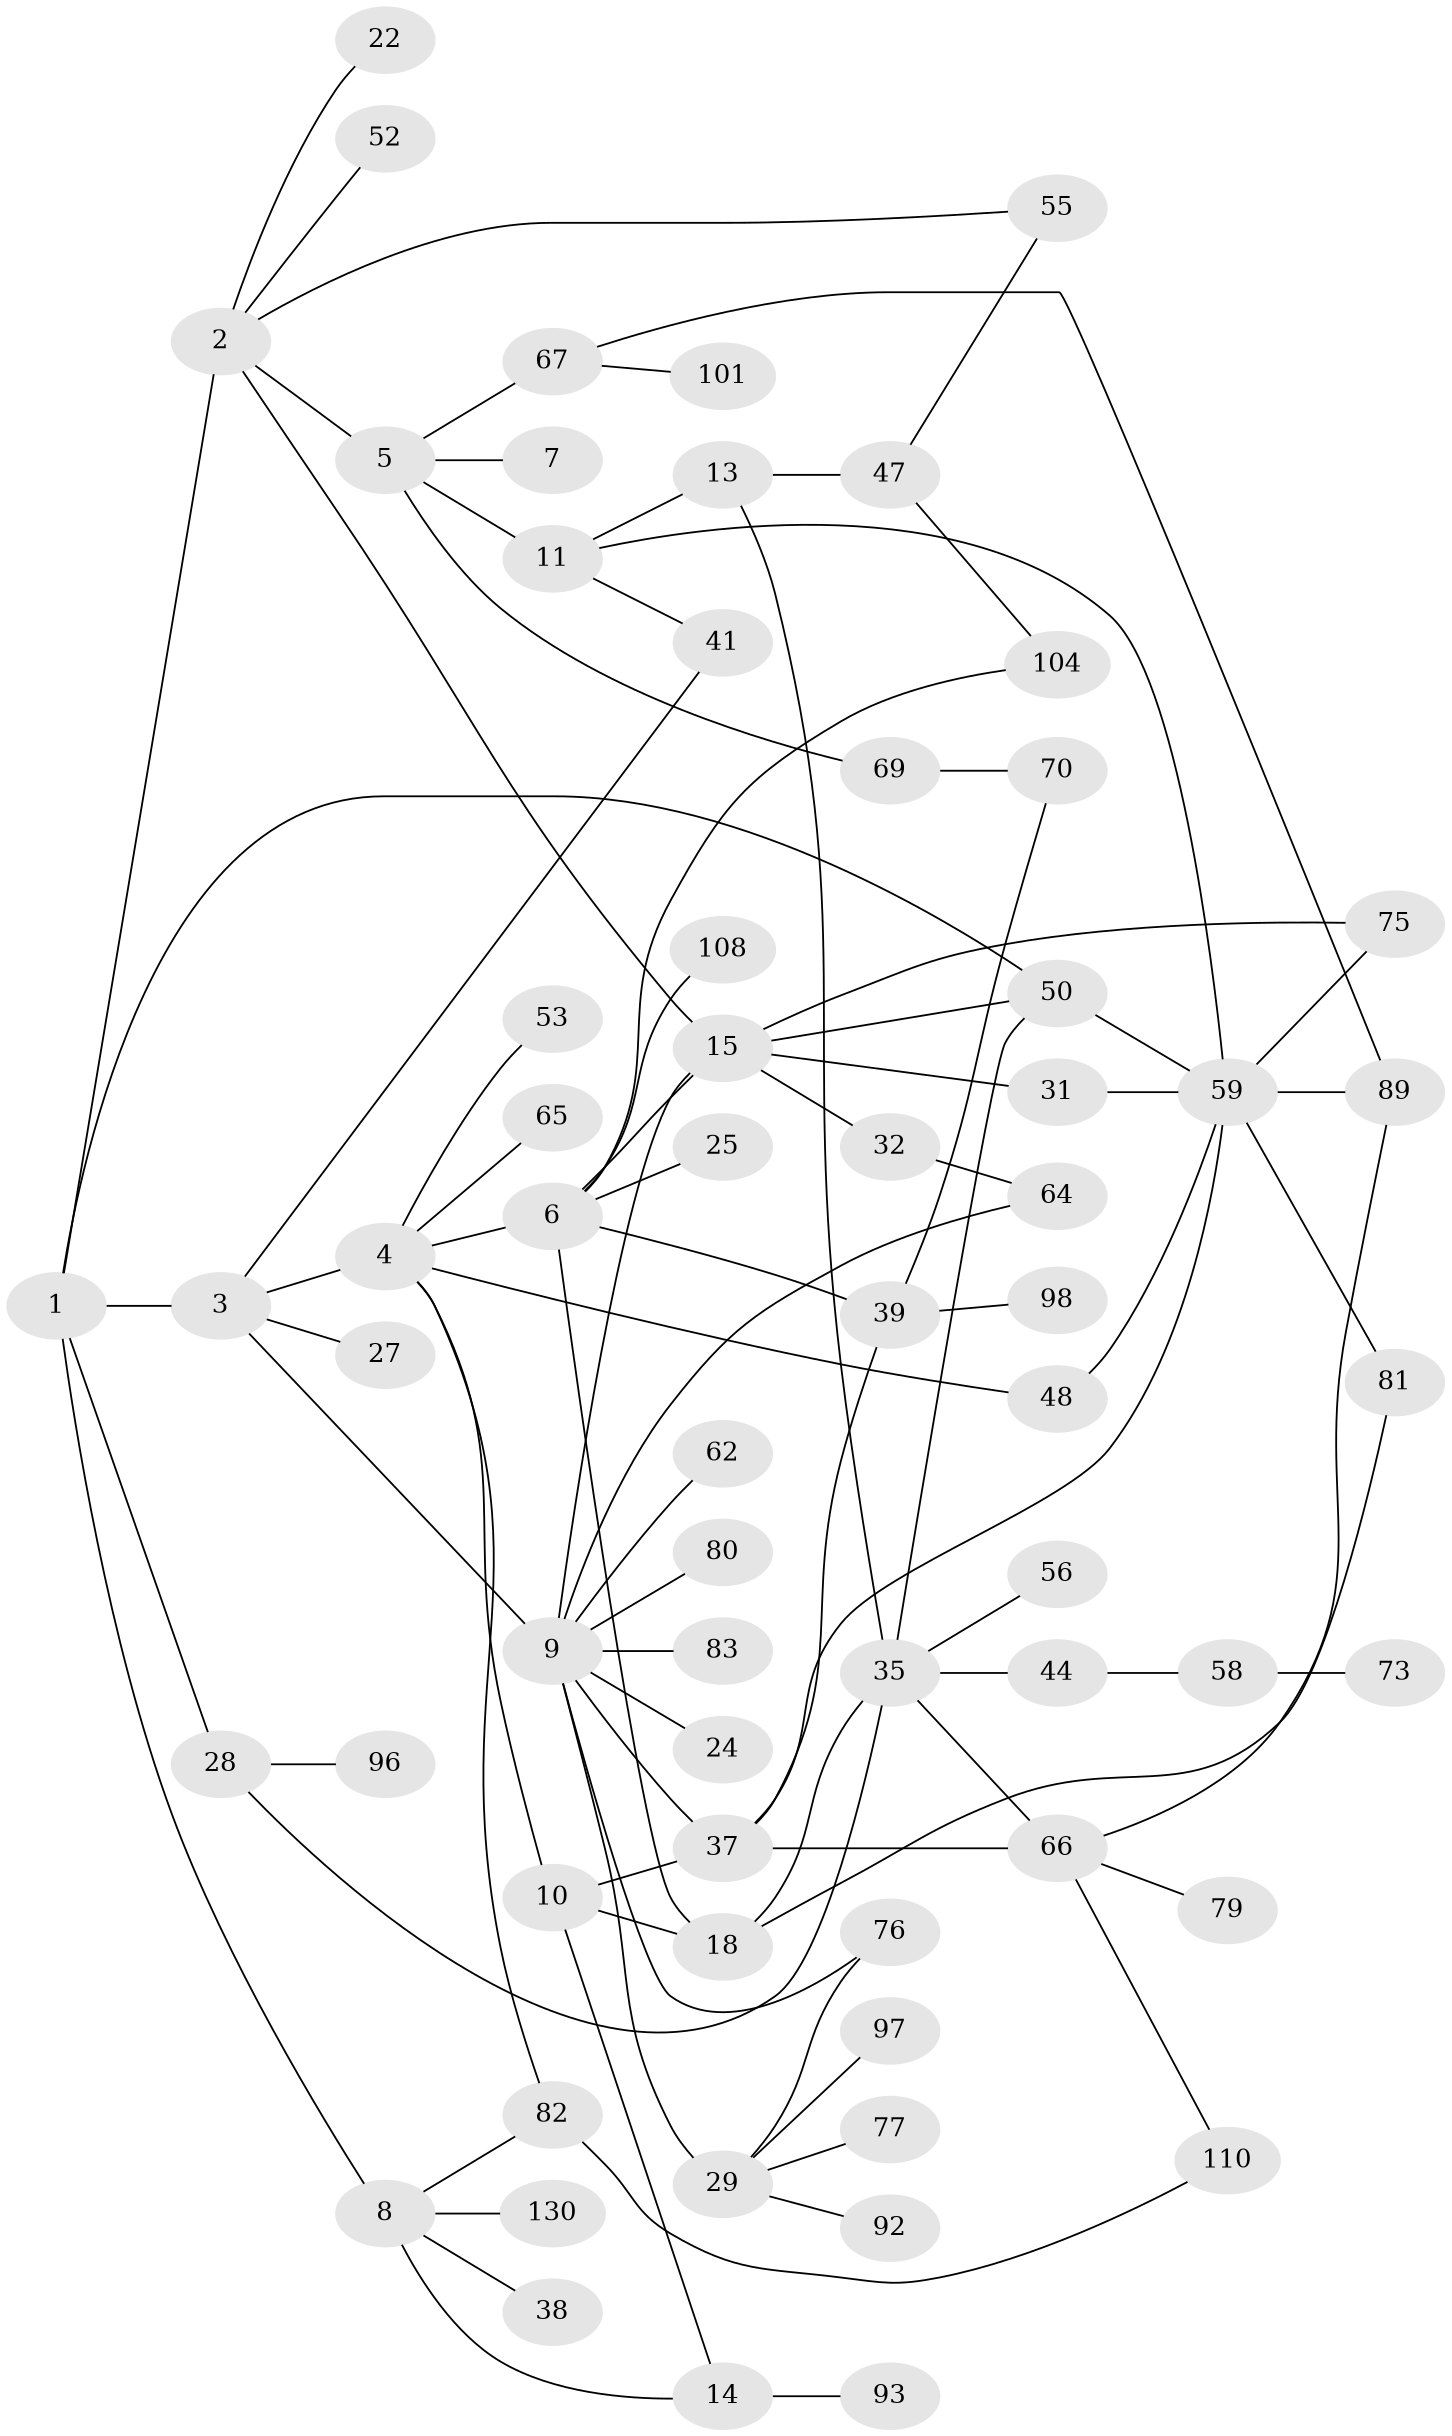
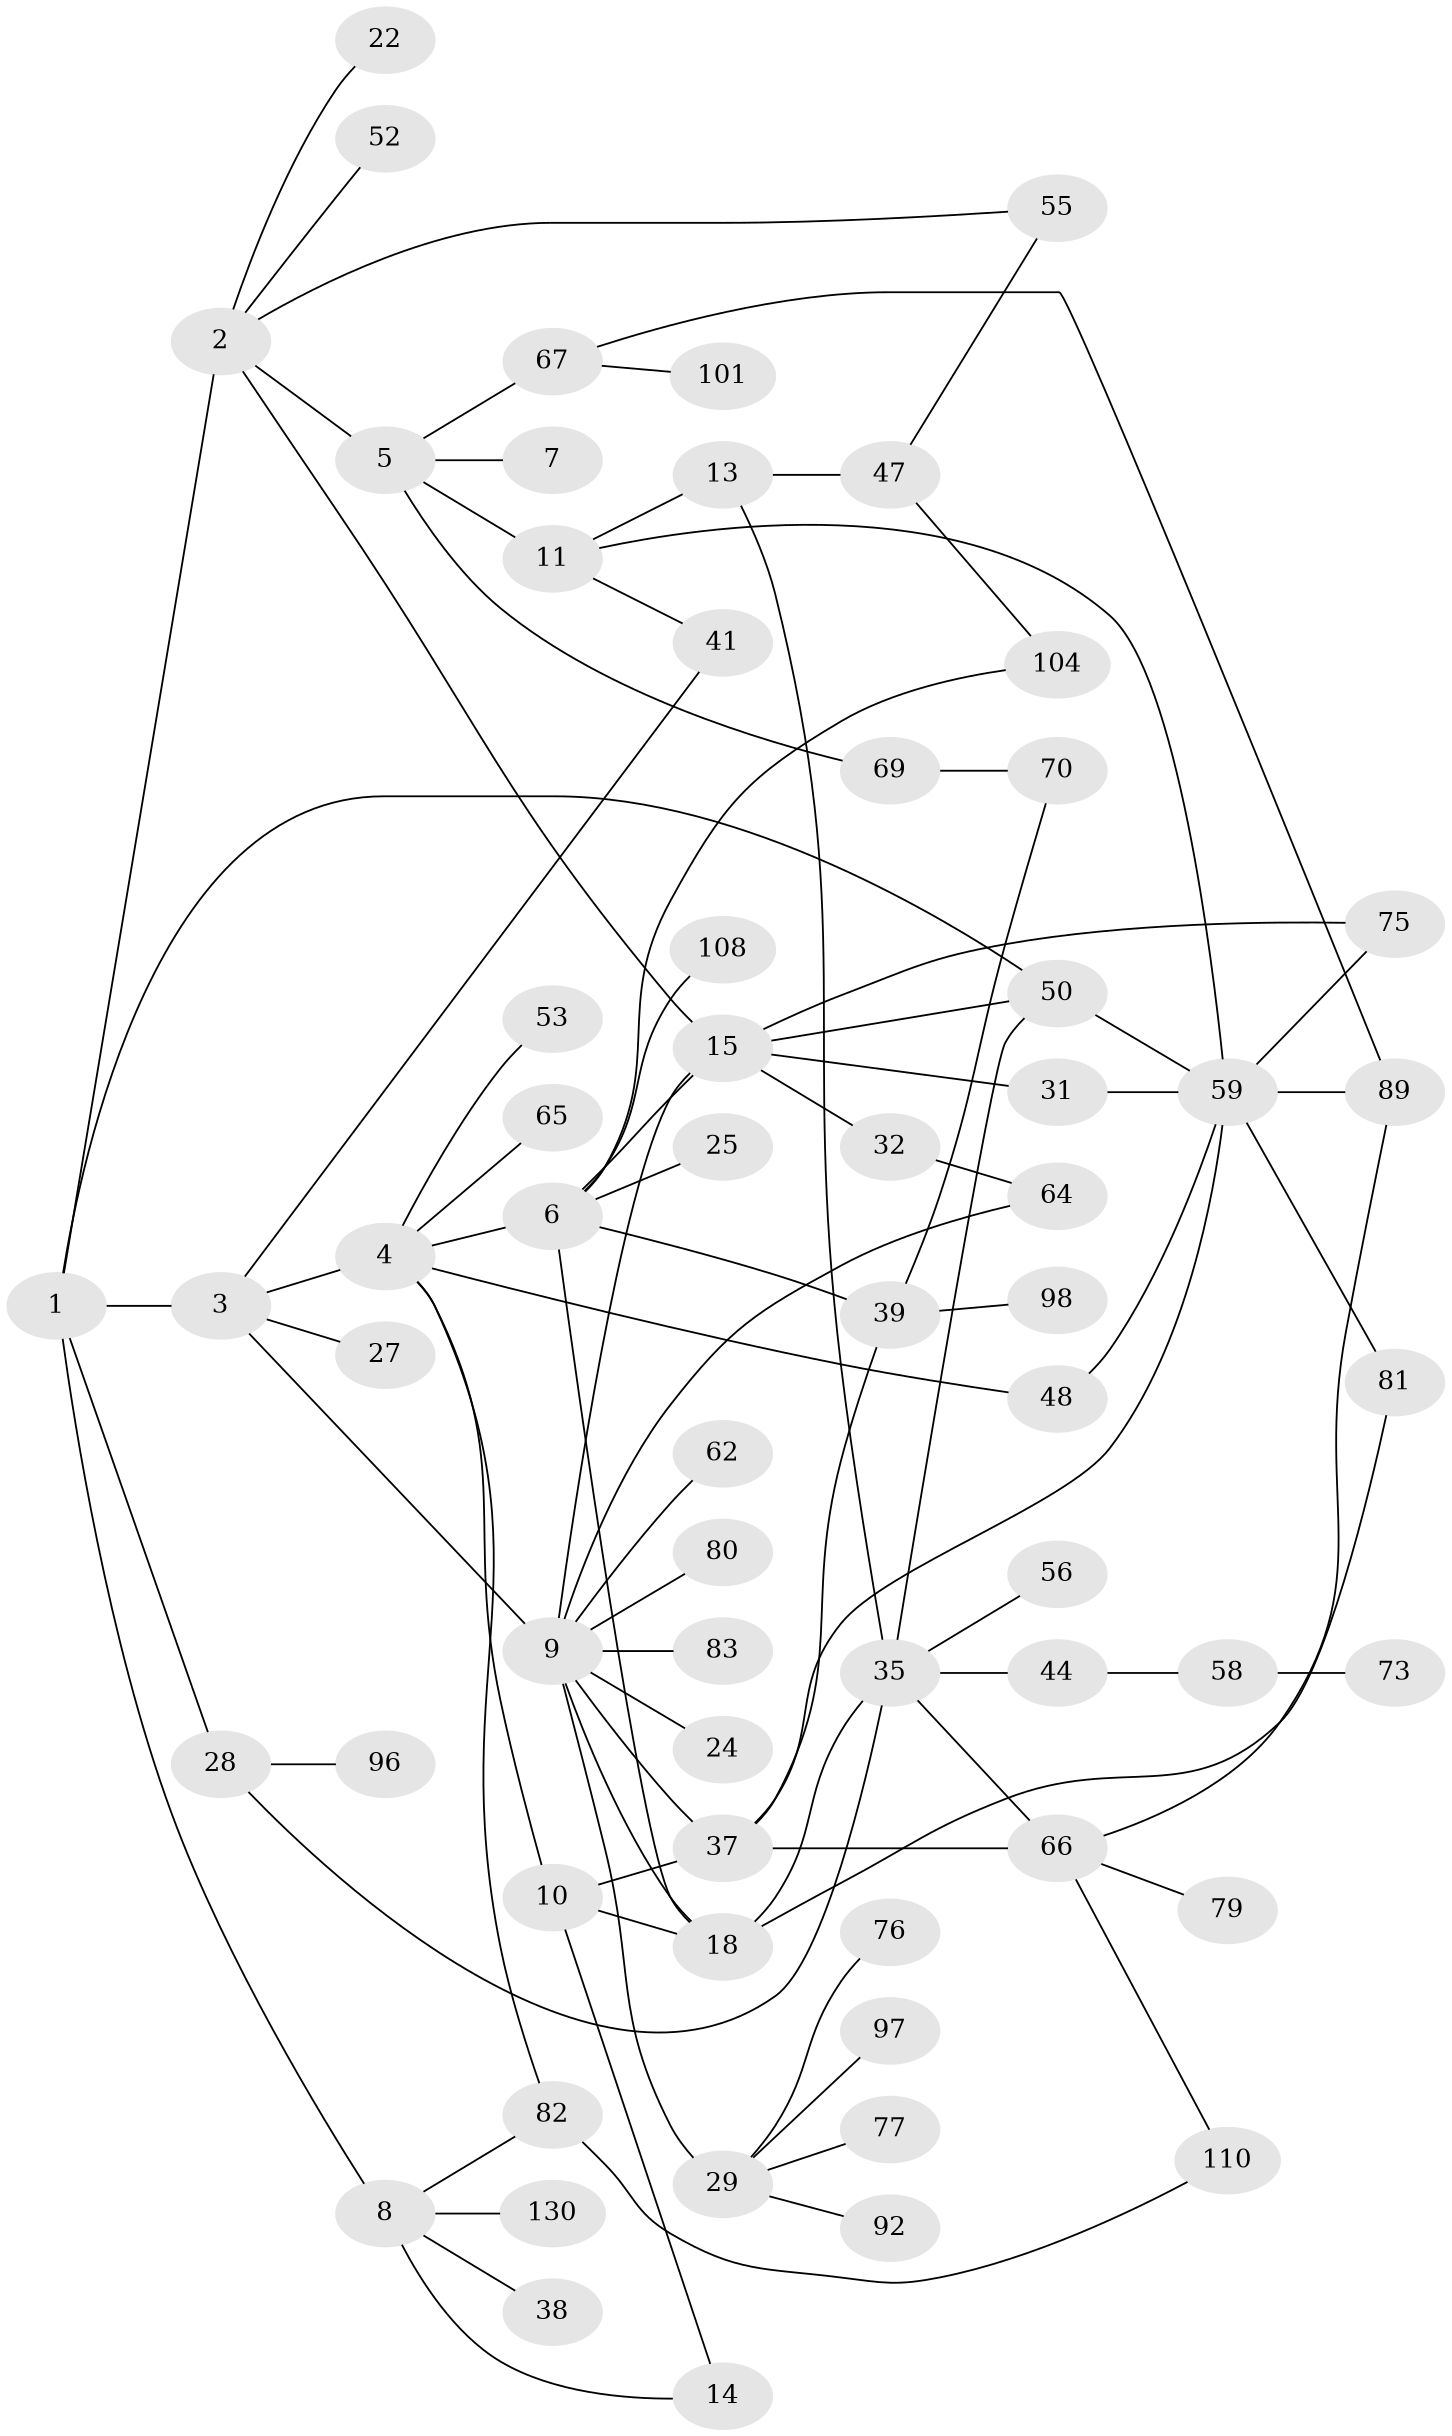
edge "9" -- "76": now "9" -- "18"
node "93": removed
